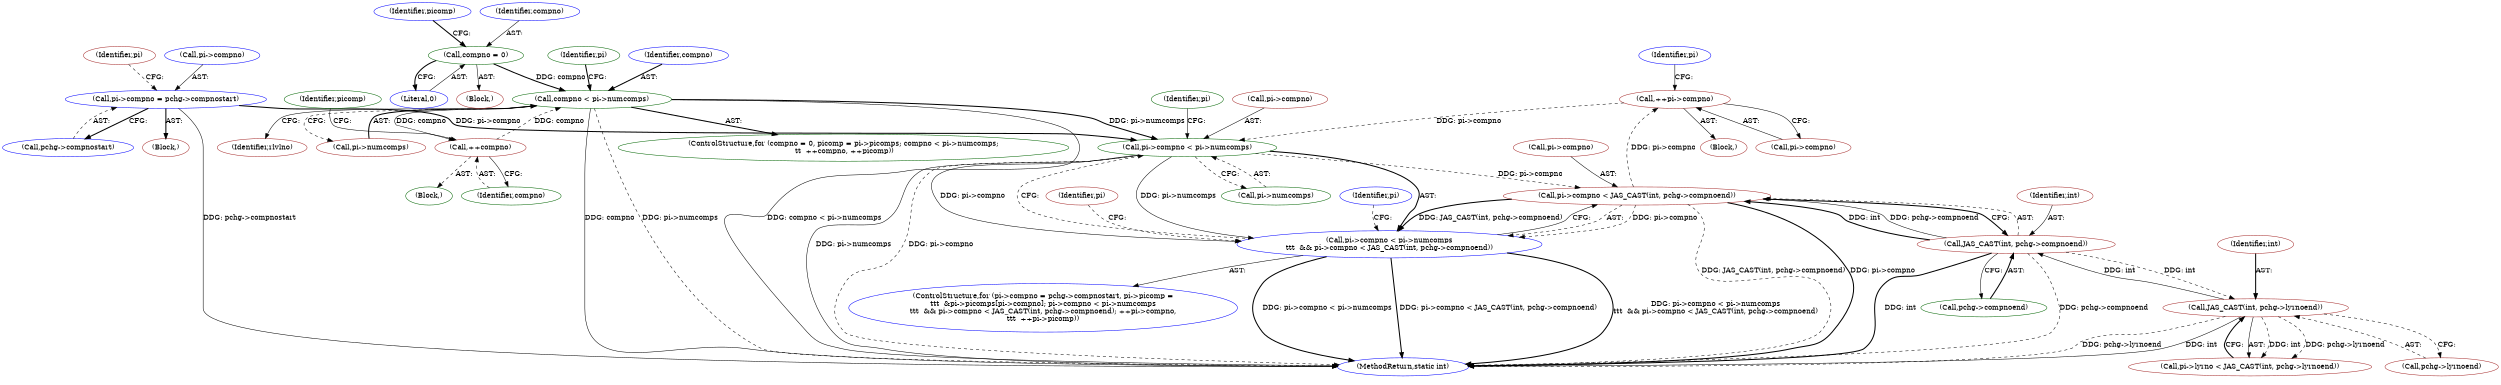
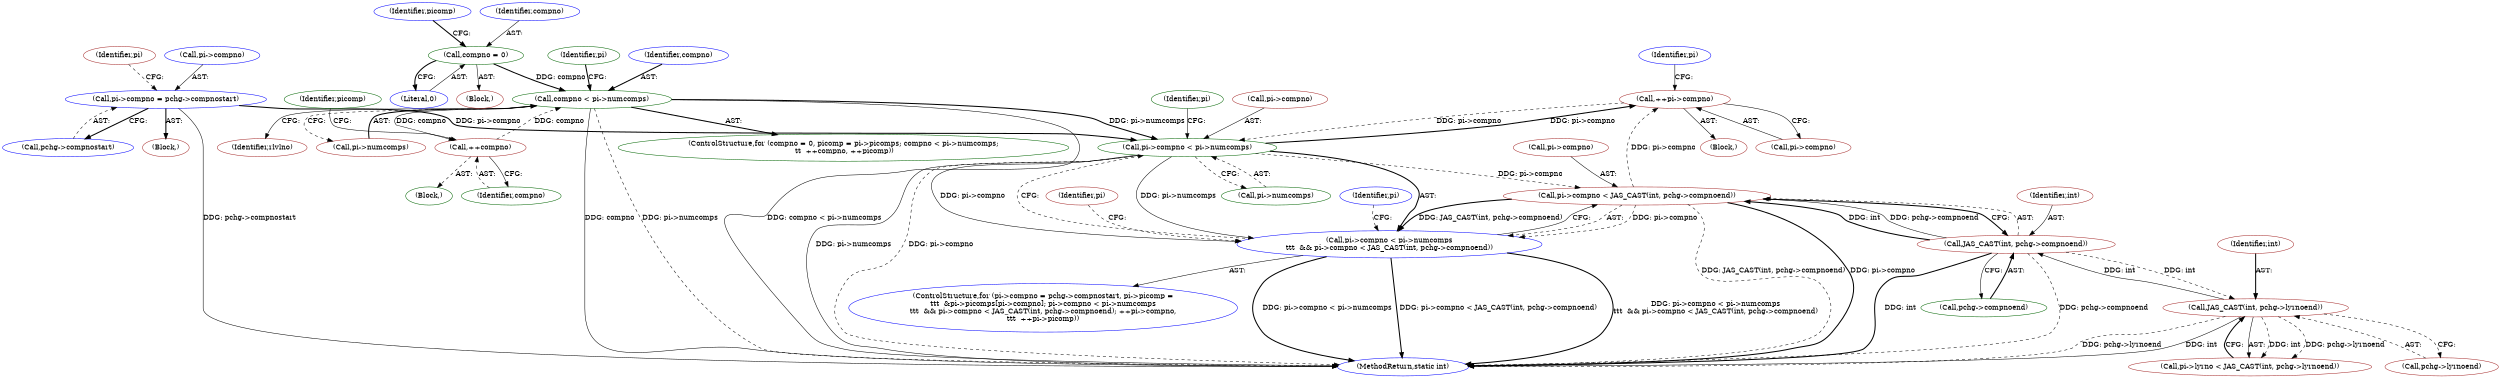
edge "(Call,pi->compno < pi->numcomps)" -> "(Call,++pi->compno)": added, label "DDG: pi->compno"
